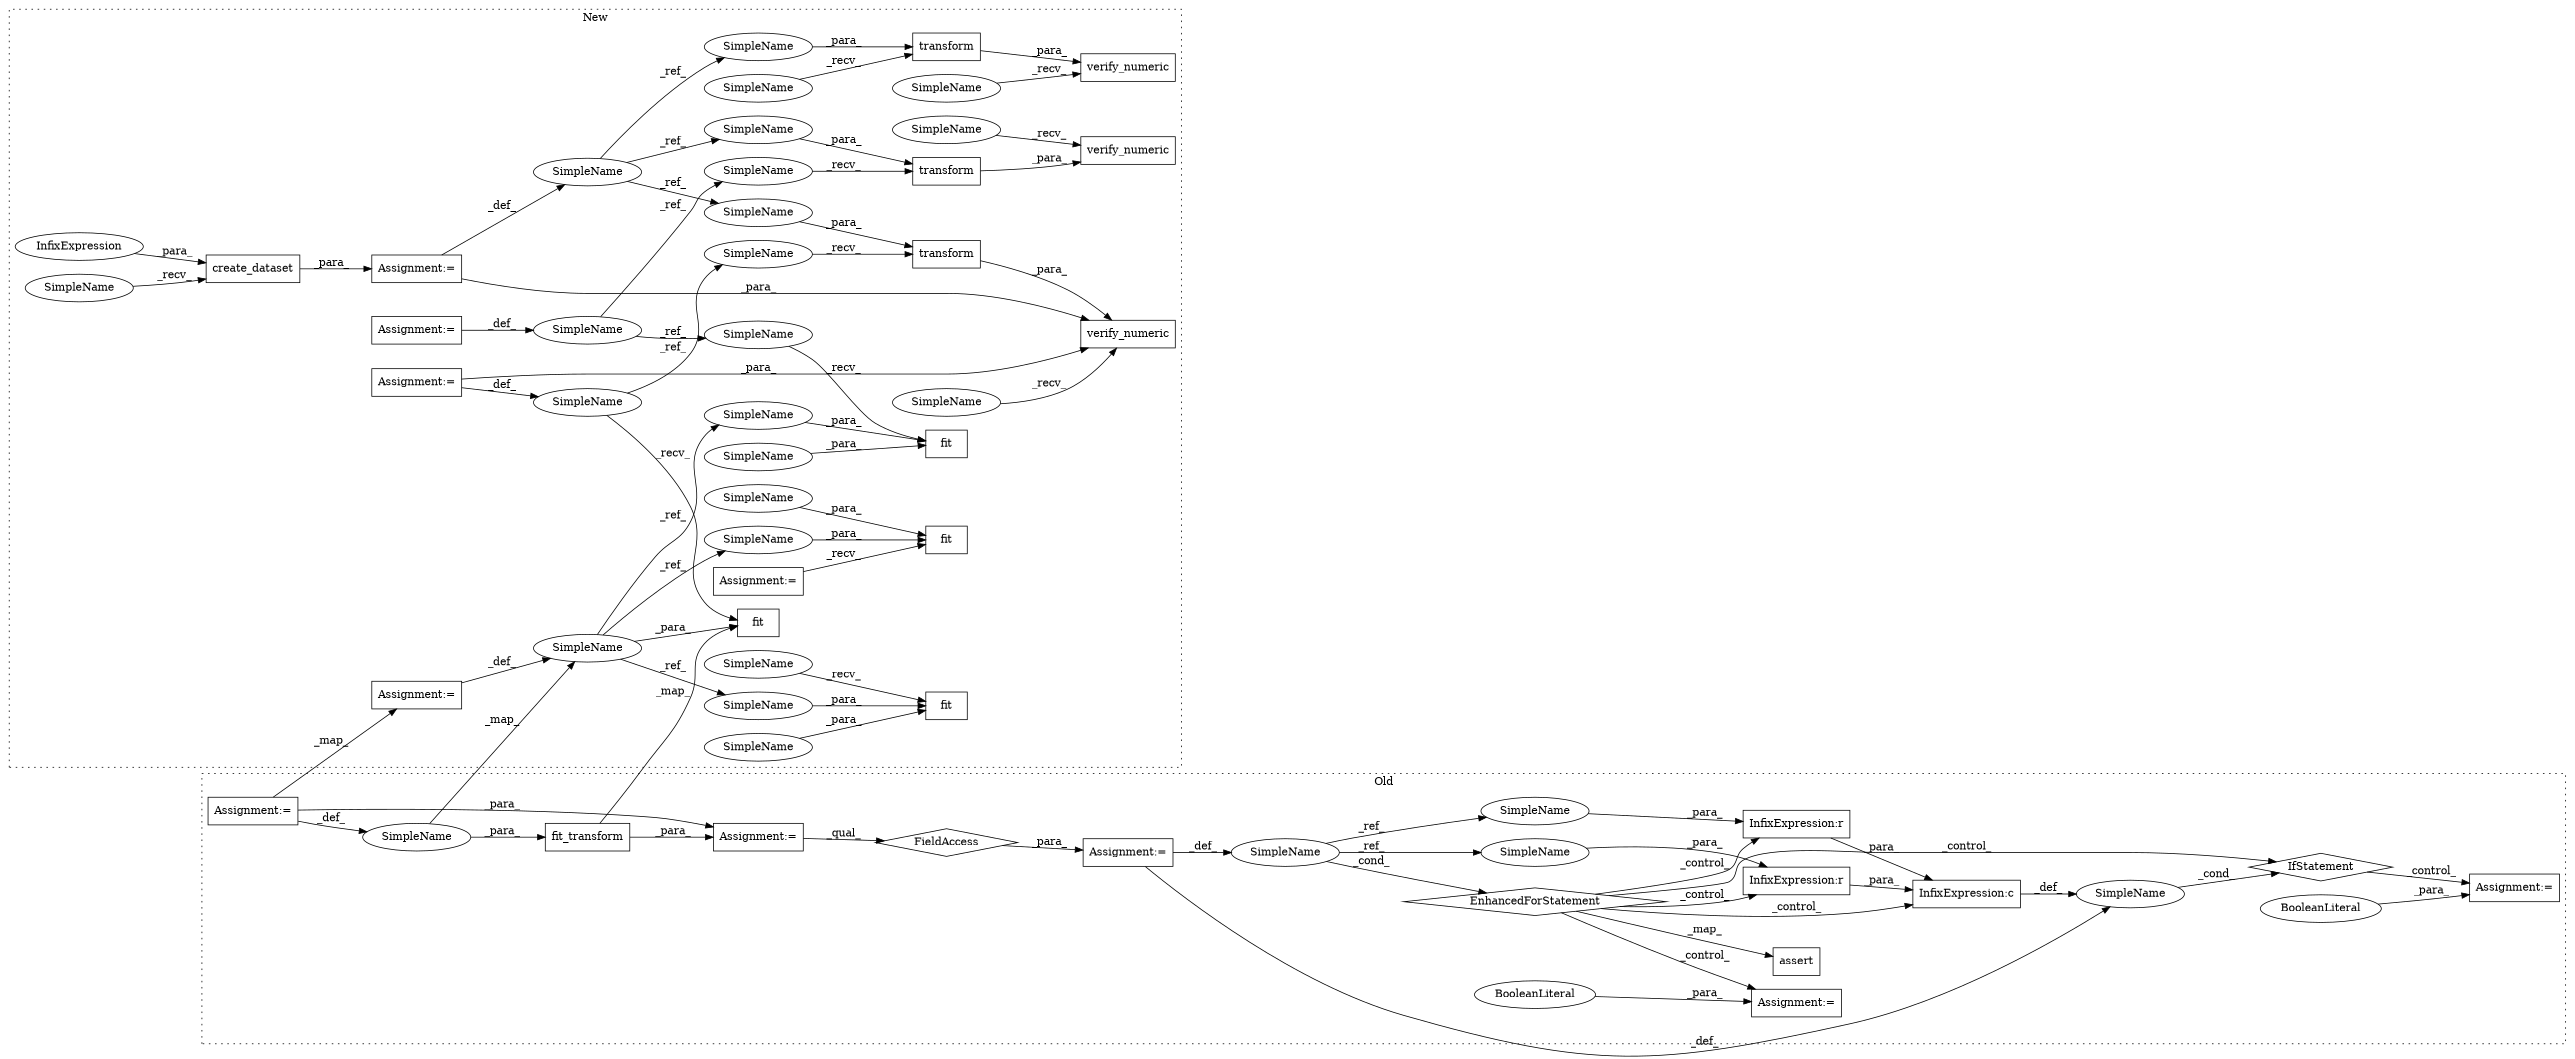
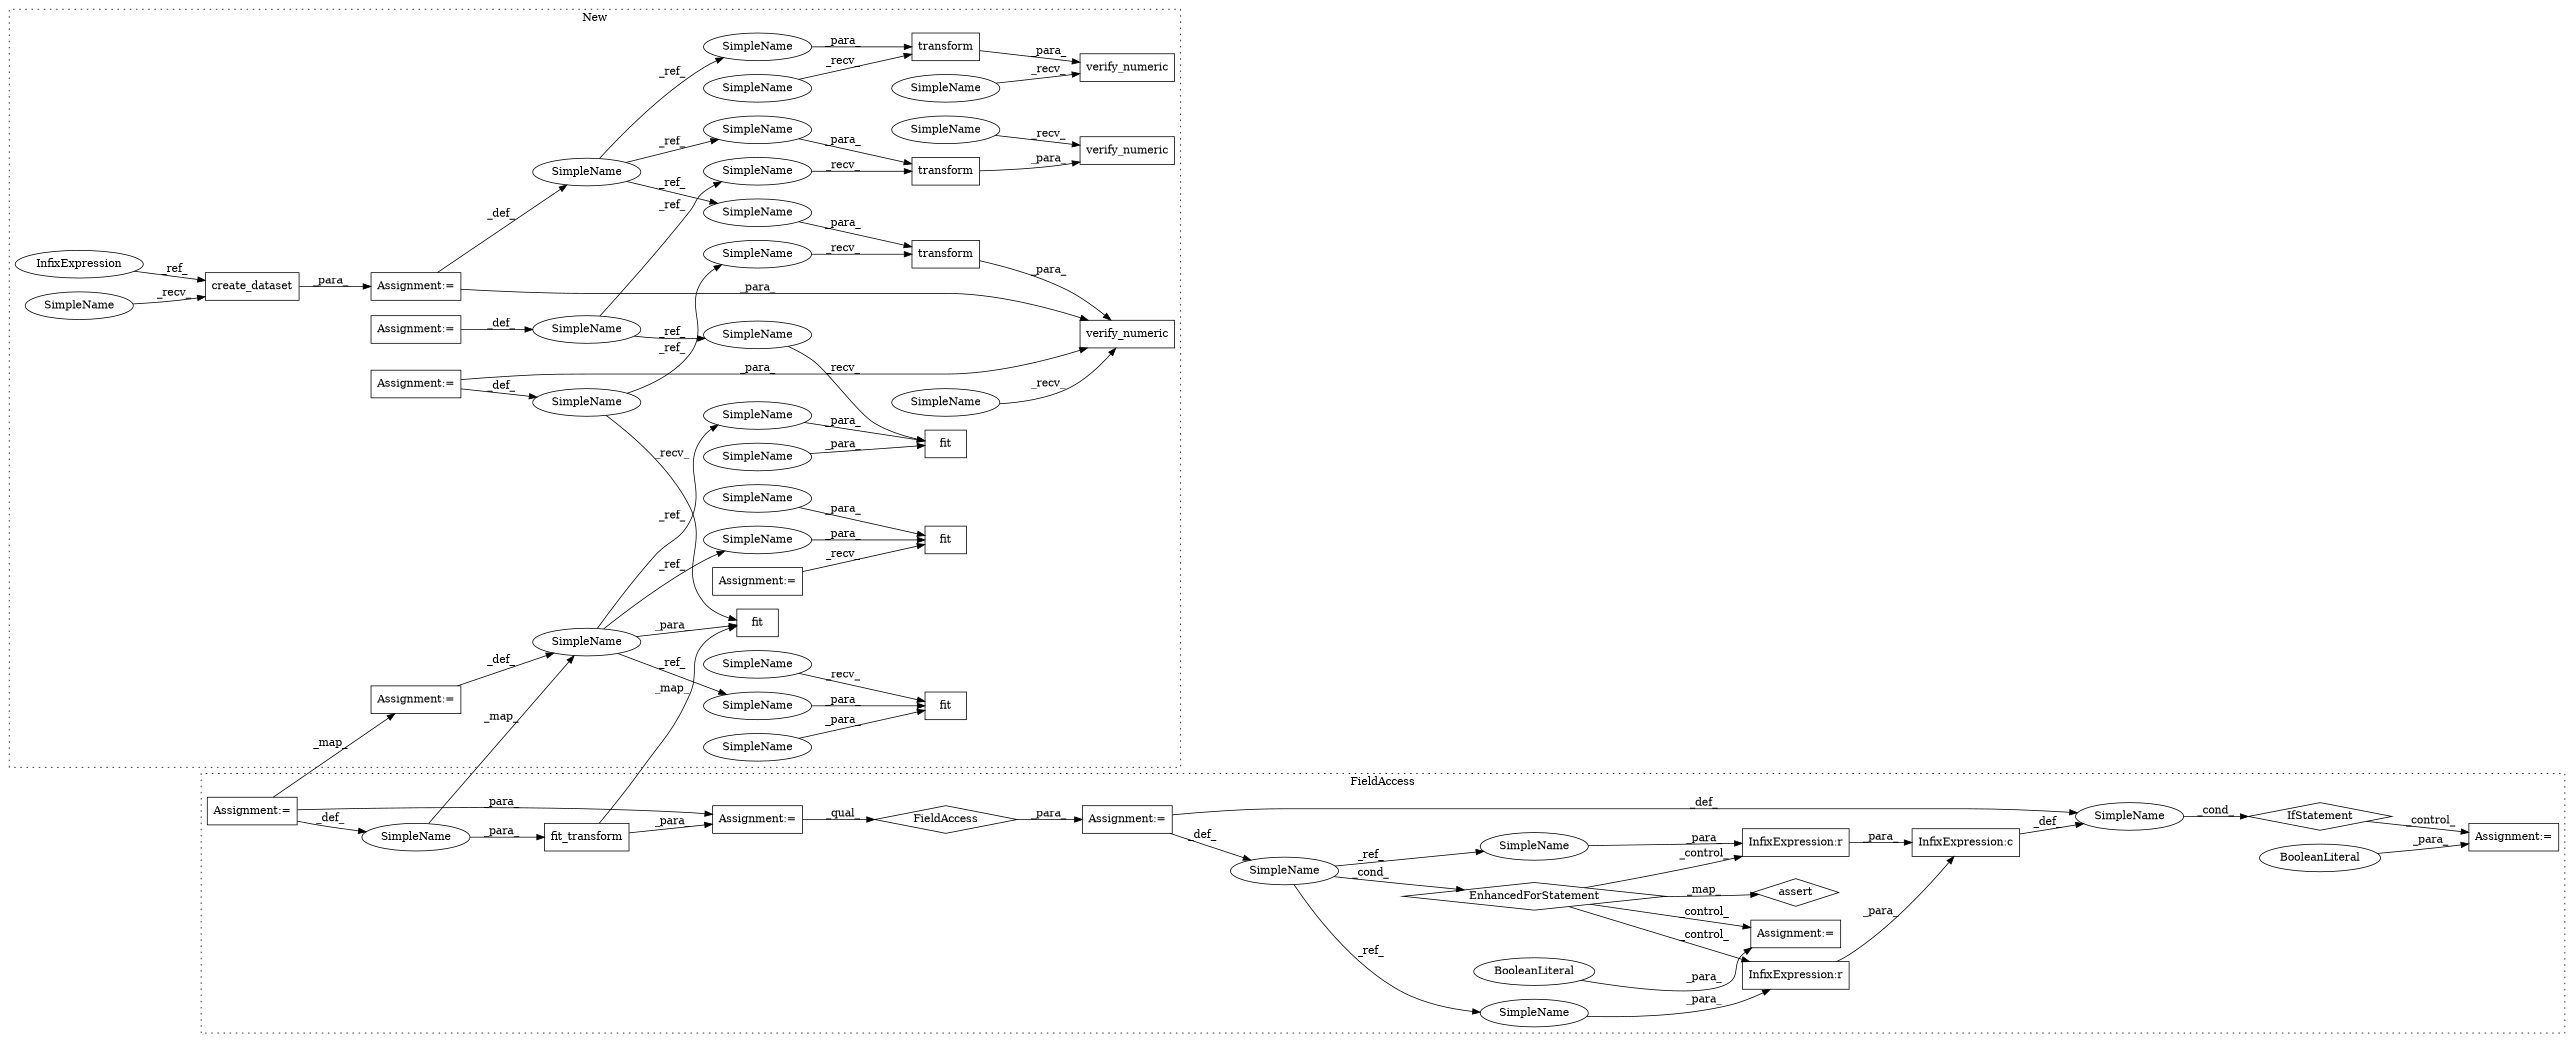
edge "InfixExpression" -> "create_dataset": label "_para_" -> "_ref_"
cluster "Old": label "Old" -> "FieldAccess"
edge "EnhancedForStatement" -> "IfStatement": removed, label "_control_"
edge "EnhancedForStatement" -> "InfixExpression:c": removed, label "_control_"
node "assert": shape box -> diamond
